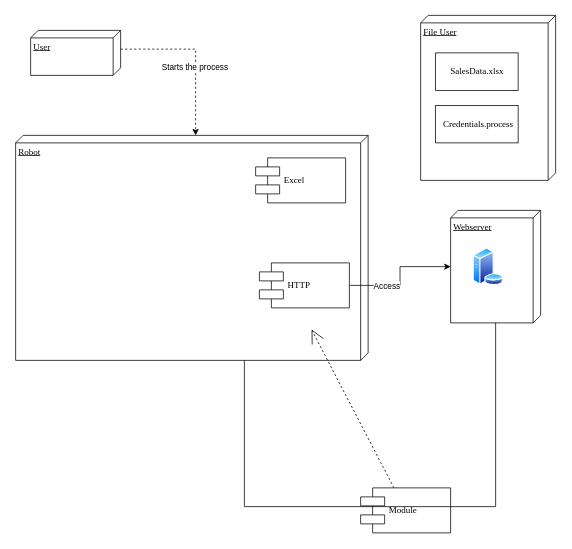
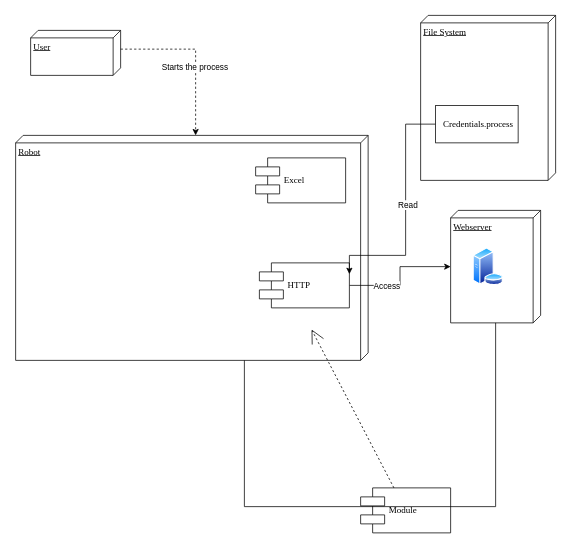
node "File User": label "File User" -> "File System"
node "SalesData.xlsx": removed
edge "Credentials.process" -> "HTTP": added, label "Read"
